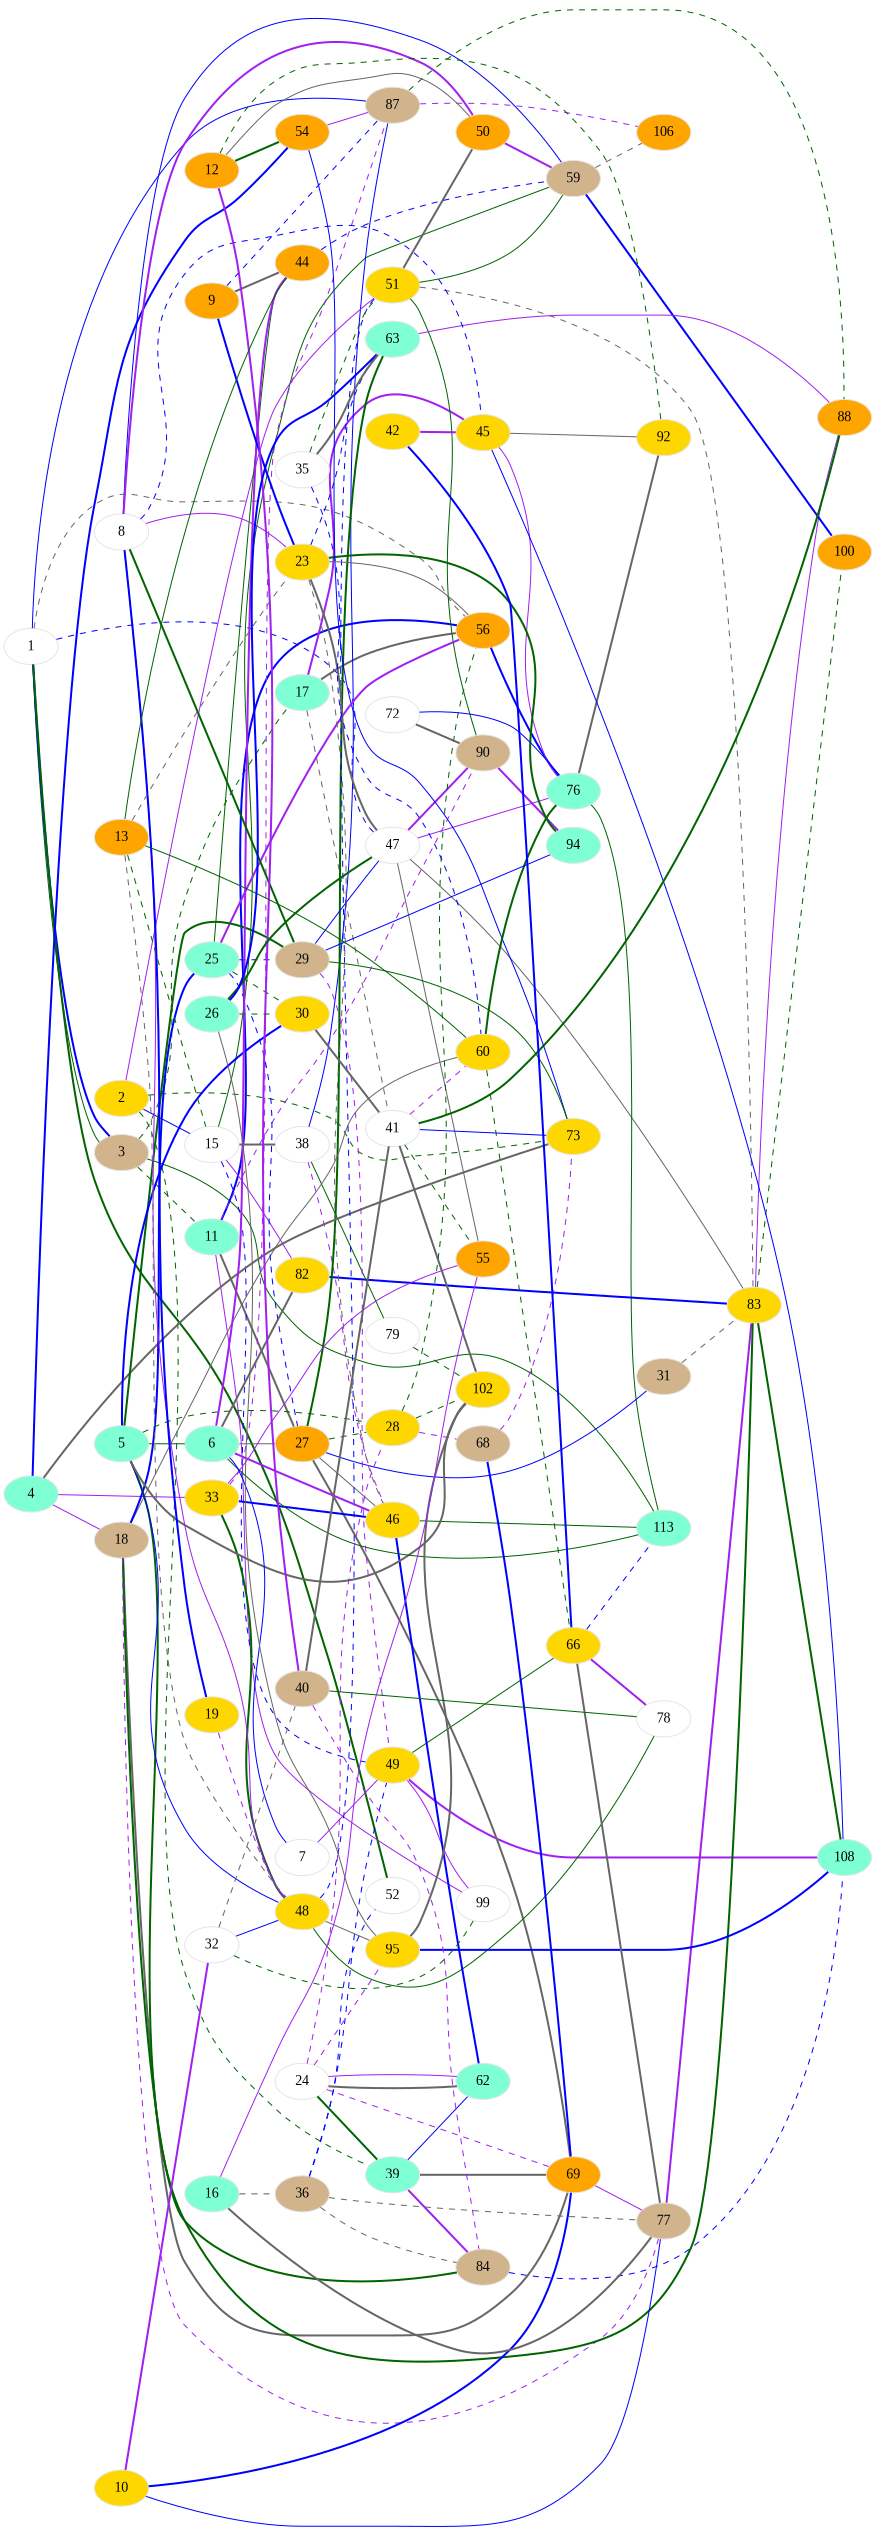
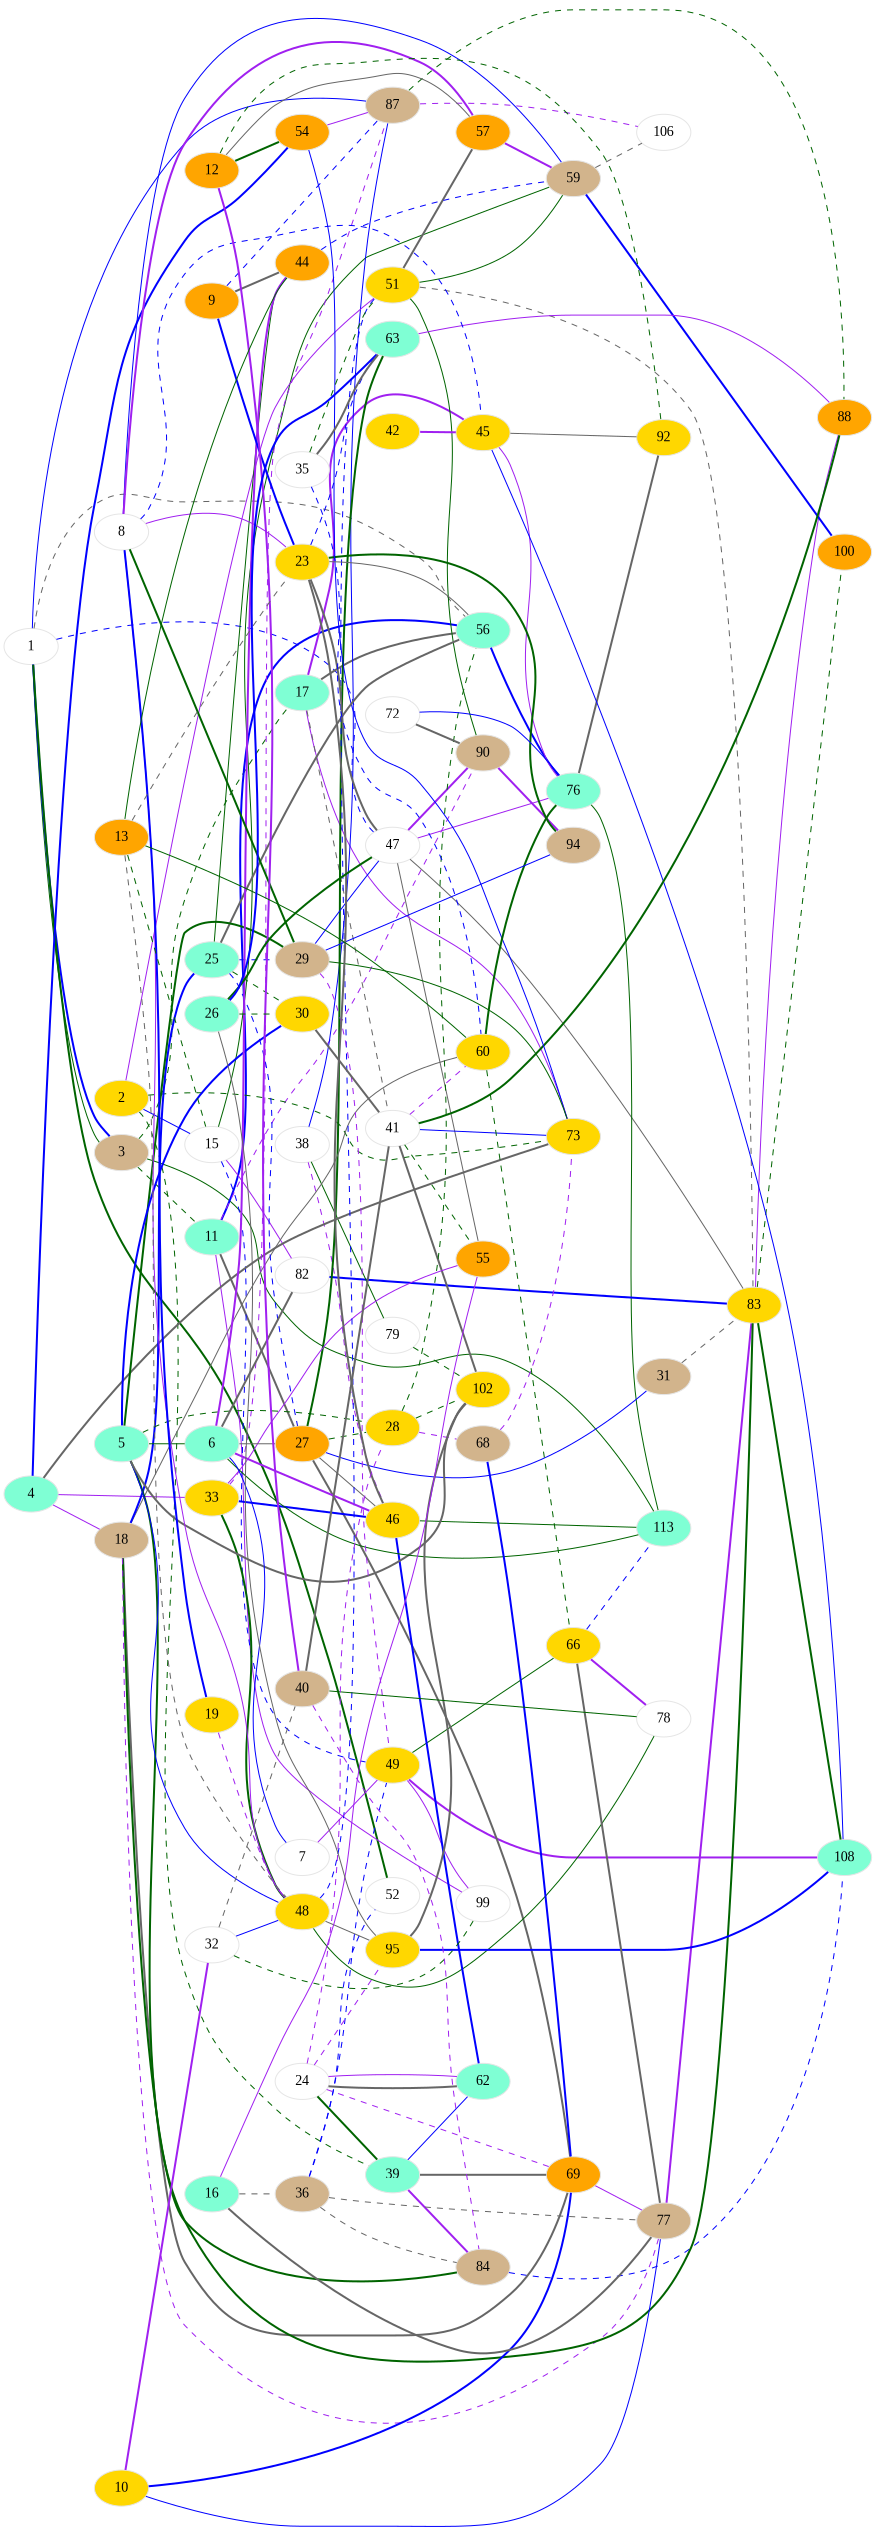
node "50": label "50" -> "57"
node "106": fillcolor orange -> white
node "56": fillcolor orange -> aquamarine
edge "56" -- "25": color purple -> gray40
node "94": fillcolor aquamarine -> tan
edge "17" -- "73": added
edge "42" -- "66": removed
edge "23" -- "46": style dashed -> bold
edge "15" -- "38": removed
node "82": fillcolor gold -> white
